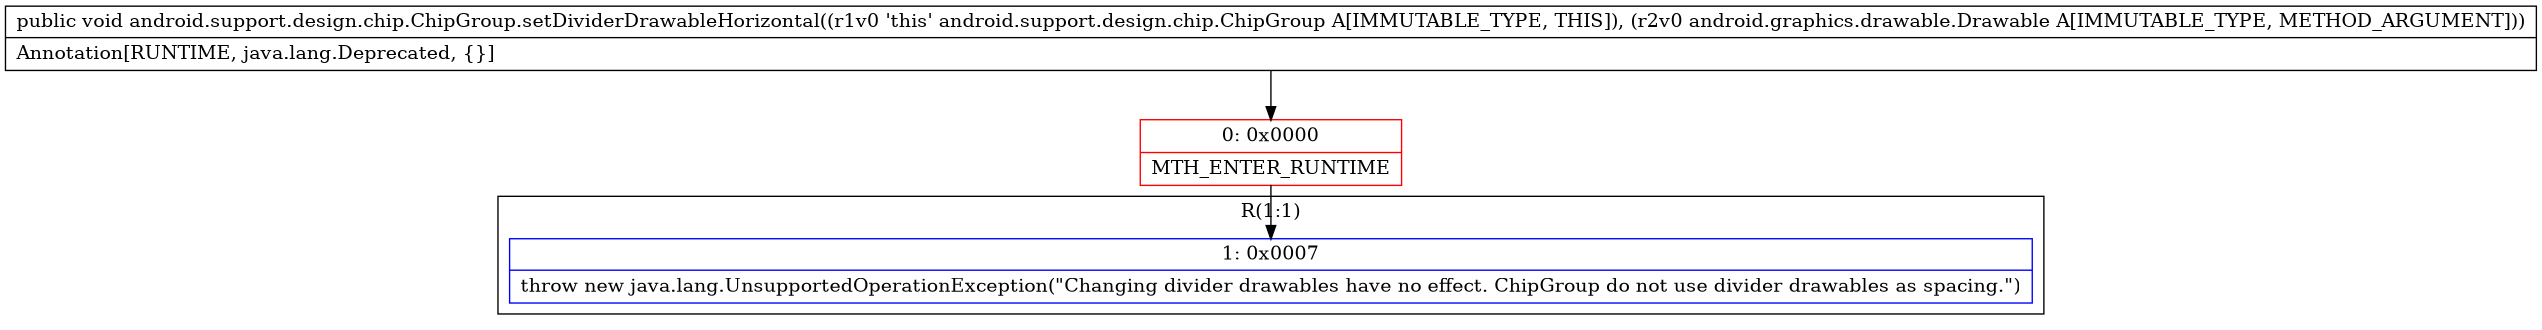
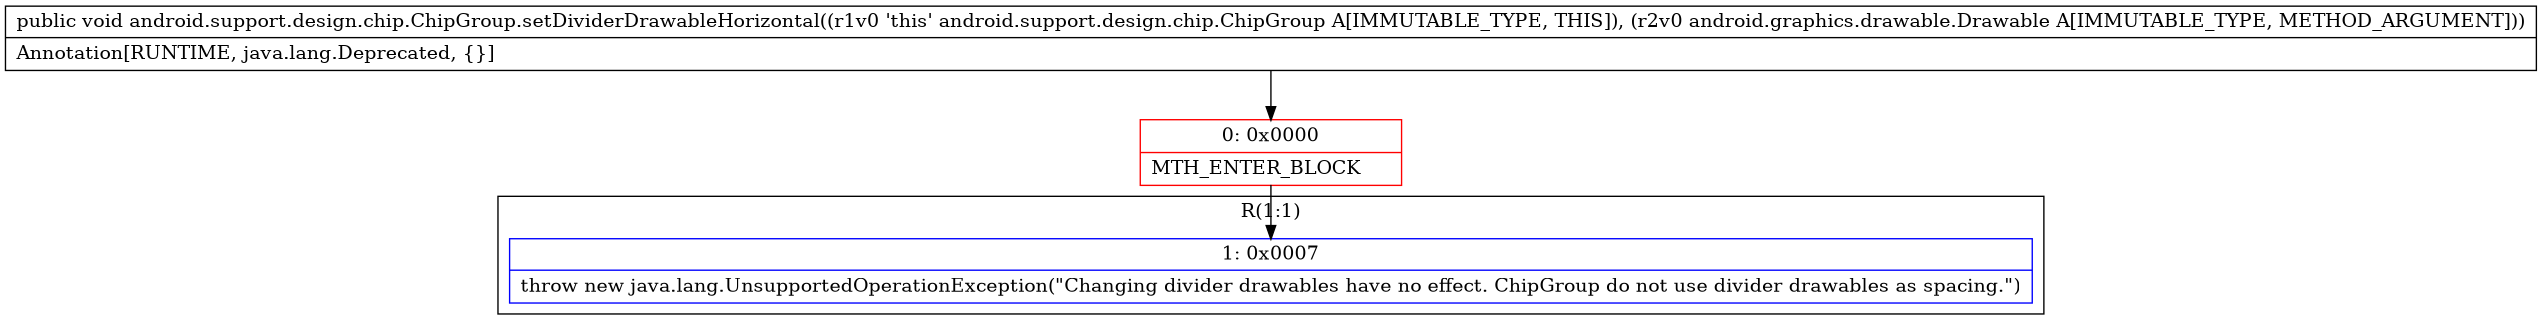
node "0: 0x0000": text "MTH_ENTER_RUNTIME" -> "MTH_ENTER_BLOCK"
